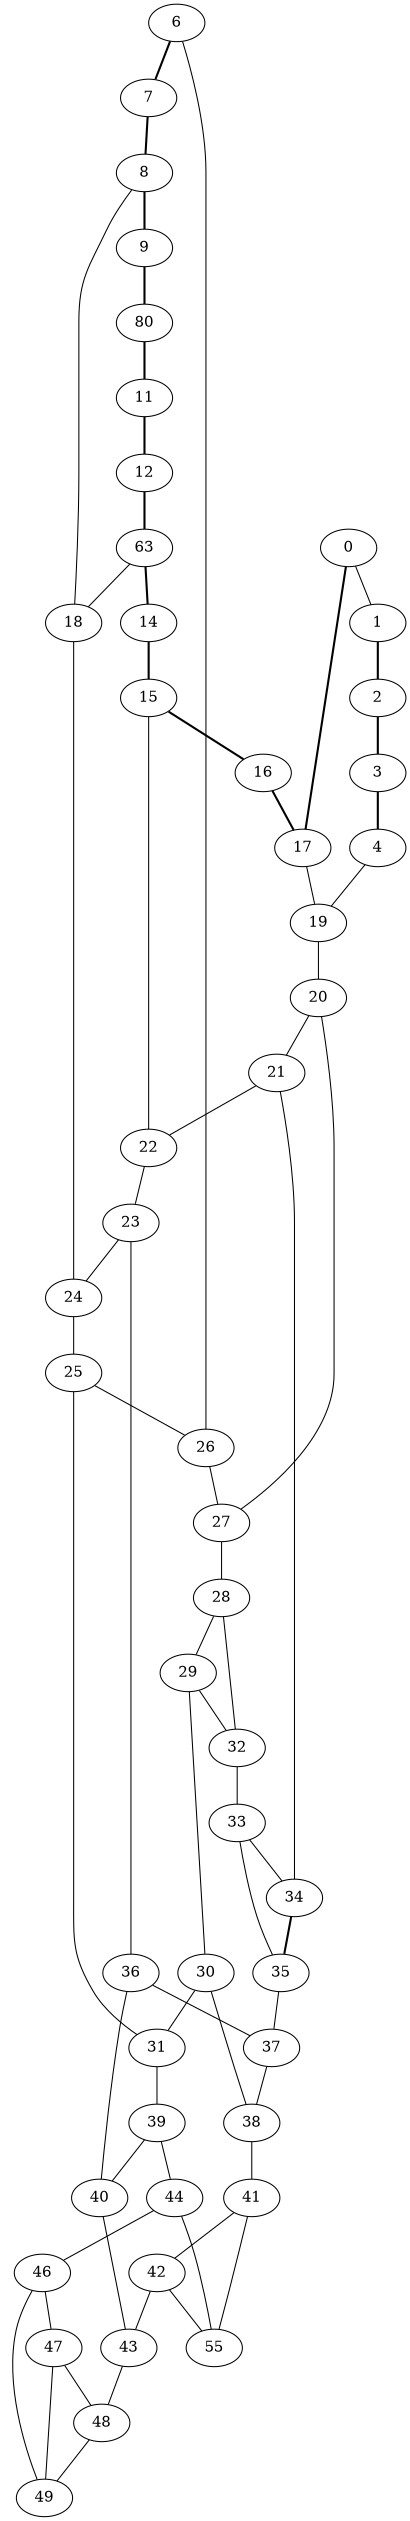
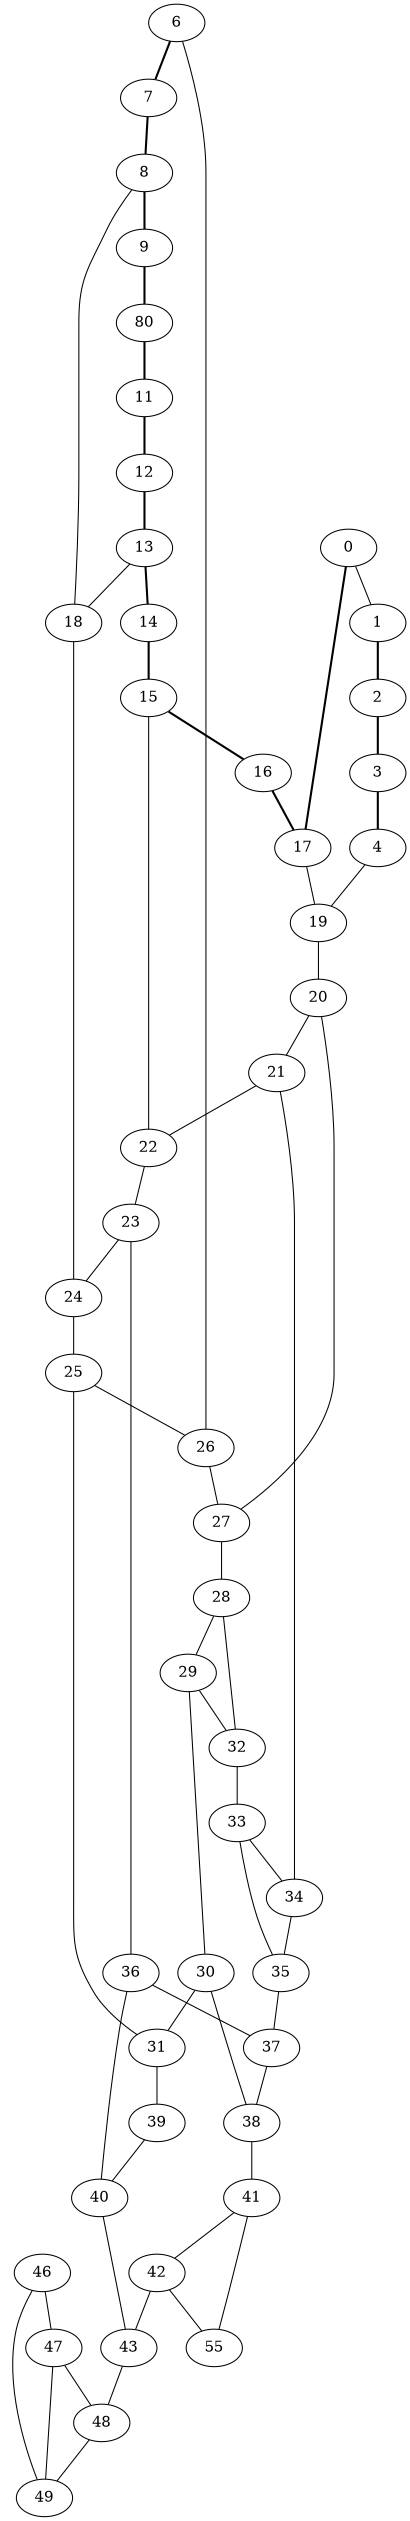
node "63": label "63" -> "13"
edge "34" -- "35": style bold -> solid
node "44": removed
